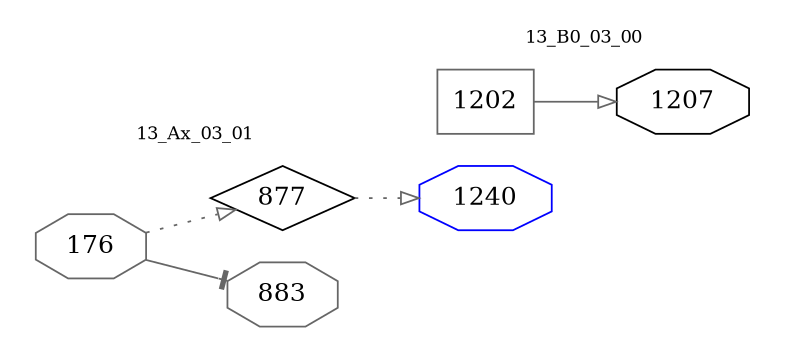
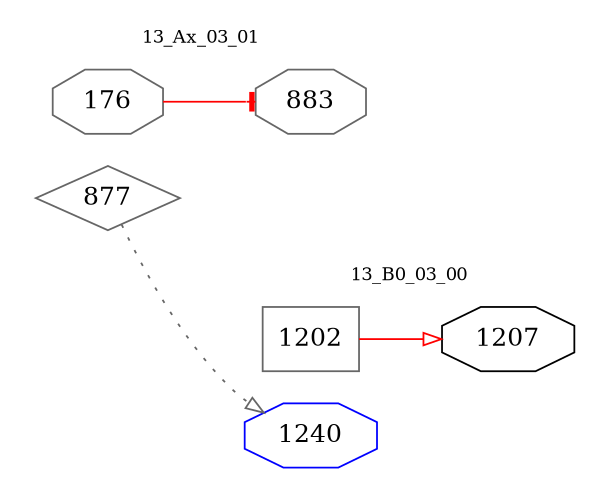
edge "1202" -> "1207": color gray40 -> red
node "877": color black -> gray40
edge "176" -> "877": removed
edge "176" -> "883": color gray40 -> red
